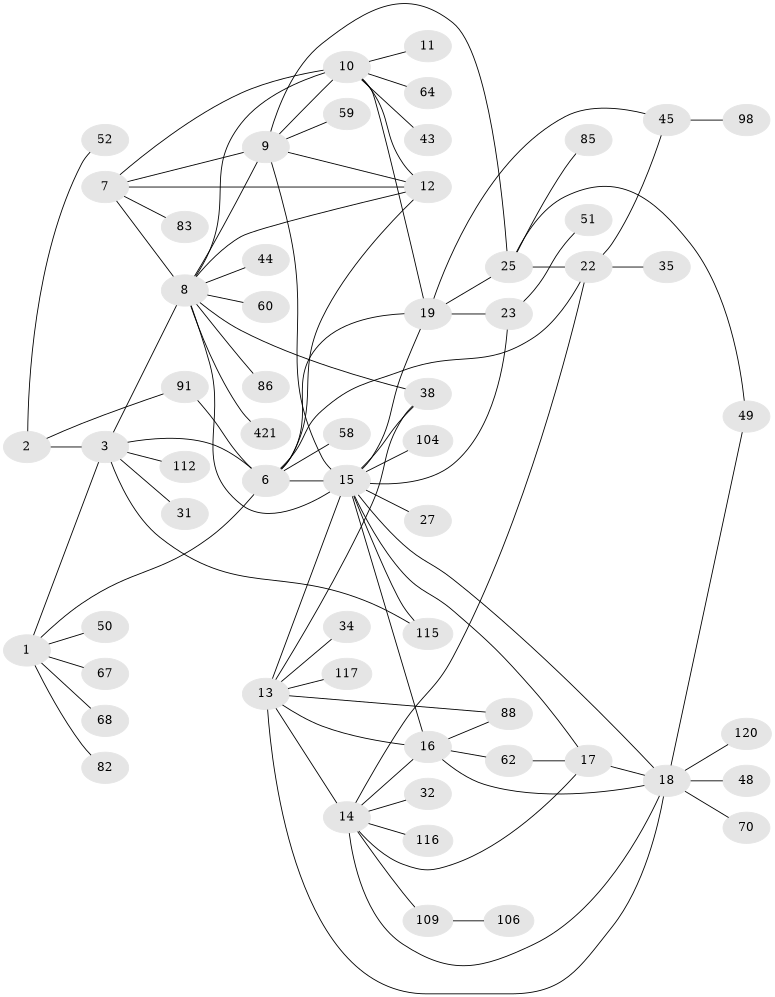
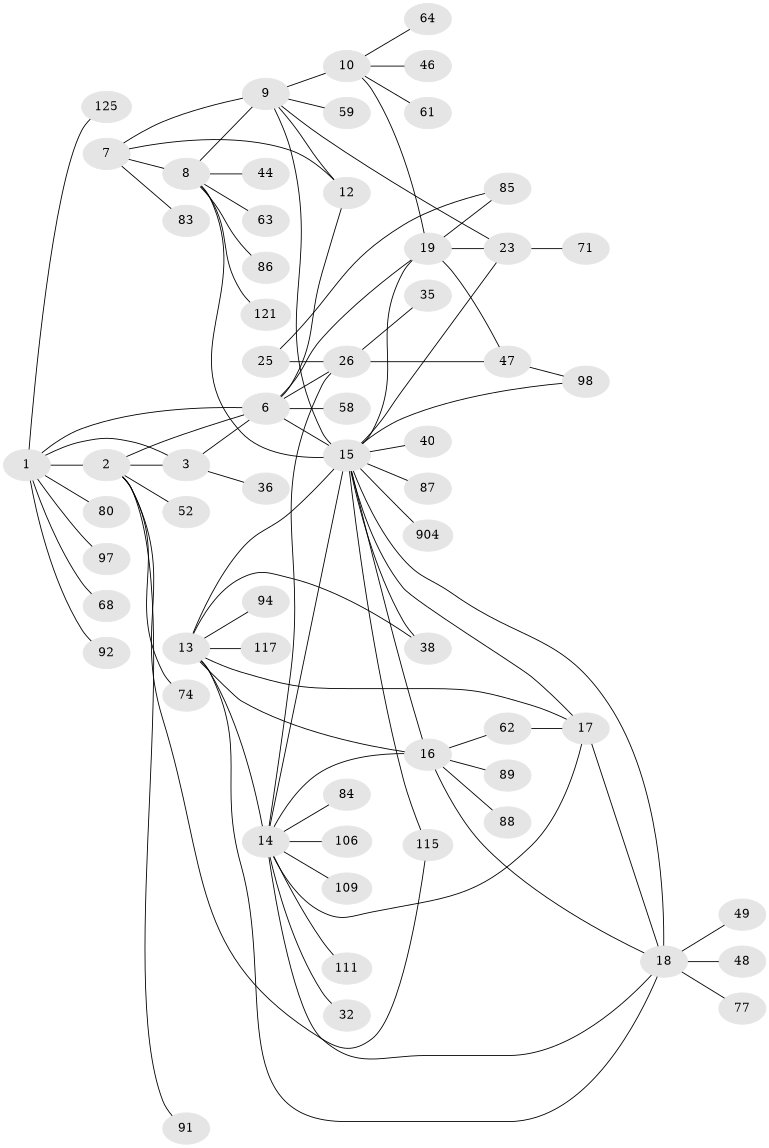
edge "9" -- "25": now "9" -- "23"
node "11": label "11" -> "61"
node "125": added
edge "10" -- "7": removed
node "45": label "45" -> "47"
edge "10" -- "12": removed
node "43": label "43" -> "46"
edge "10" -- "8": removed
edge "12" -- "8": removed
node "51": label "51" -> "71"
edge "25" -- "49": removed
node "22": label "22" -> "26"
edge "25" -- "19": now "85" -- "19"
node "60": label "60" -> "63"
edge "8" -- "38": removed
edge "8" -- "3": removed
edge "98" -- "15": added
node "421": label "421" -> "121"
edge "91" -- "6": now "2" -- "6"
node "104": label "104" -> "904"
node "40": added
edge "1" -- "2": added
node "112": removed
node "31": label "31" -> "36"
node "27": label "27" -> "87"
edge "3" -- "115": now "2" -- "115"
node "50": label "50" -> "80"
node "34": label "34" -> "94"
edge "15" -- "14": added
node "67": label "67" -> "97"
node "74": added
edge "13" -- "88": now "13" -- "17"
node "120": removed
node "82": label "82" -> "92"
node "89": added
node "84": added
node "70": label "70" -> "77"
node "116": label "116" -> "111"
edge "109" -- "106": now "14" -- "106"
